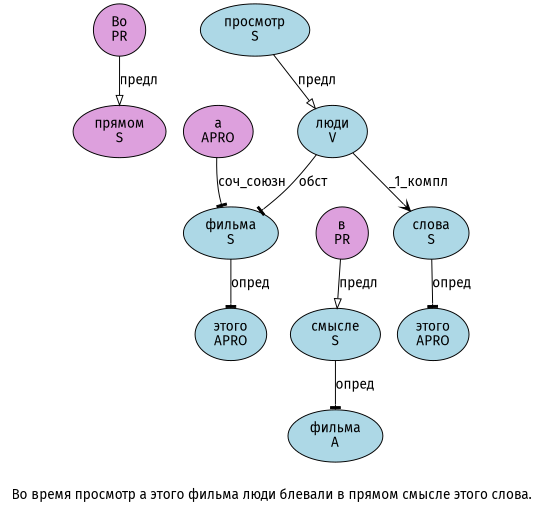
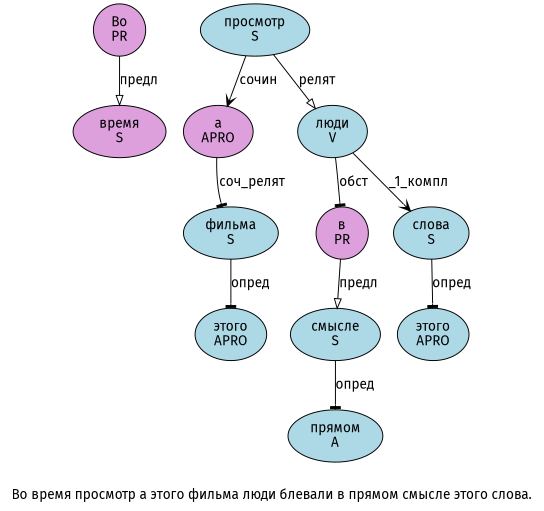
edge "просмотр S" -> "а APRO": added, label "сочин"
edge "просмотр S" -> "люди V": label "предл" -> "релят"
node "прямом S": label "прямом S" -> "время S"
edge "а APRO" -> "фильма S": label "соч_союзн" -> "соч_релят"
edge "люди V" -> "фильма S": now "люди V" -> "в PR"
node "фильма A": label "фильма A" -> "прямом A"
